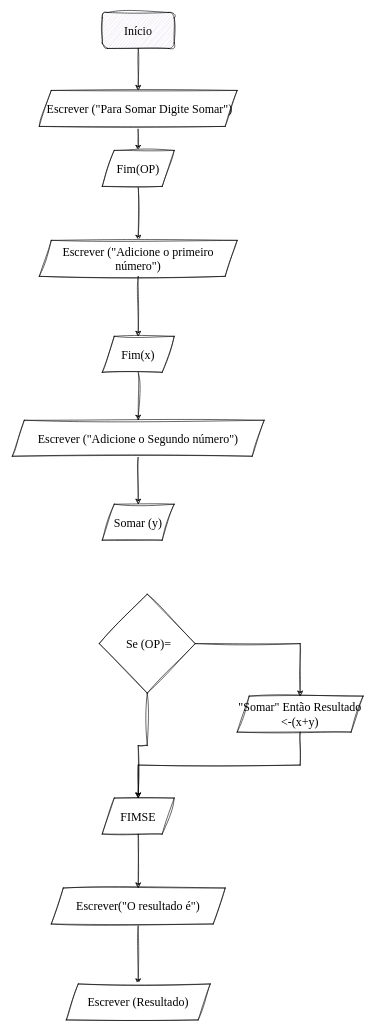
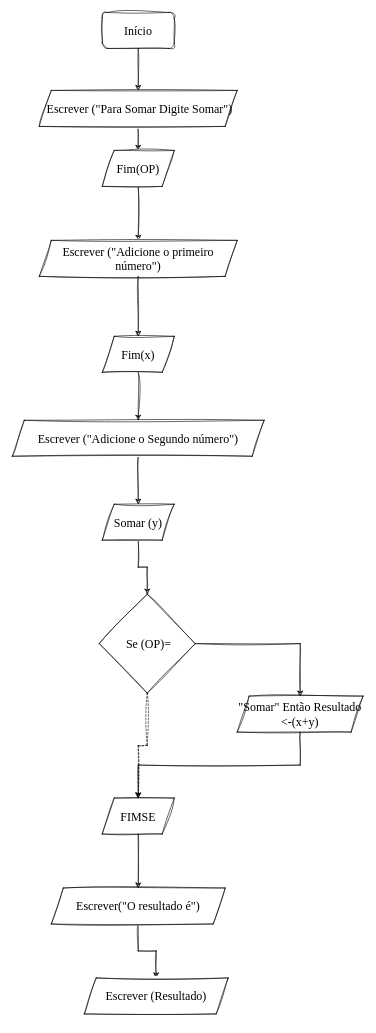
node "Início": fillcolor #e1d5e7 -> #ffffff
edge "Somar (y)" -> "Se (OP)=": added
edge "Se (OP)=" -> "FIMSE": style solid -> dashed
node "Escrever (Resultado)": moved (138, 1002) -> (156, 996)
